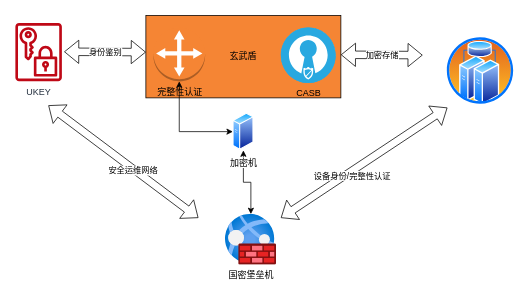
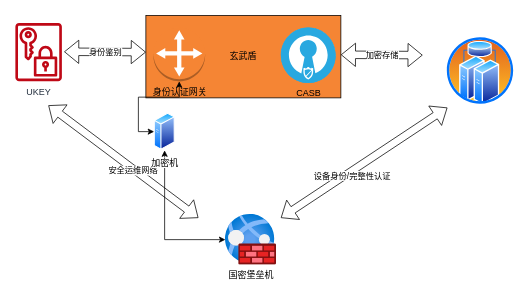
node "完整性认证": label "完整性认证" -> "身份认证网关"
node "加密机": moved (243, 132) -> (165, 132)
